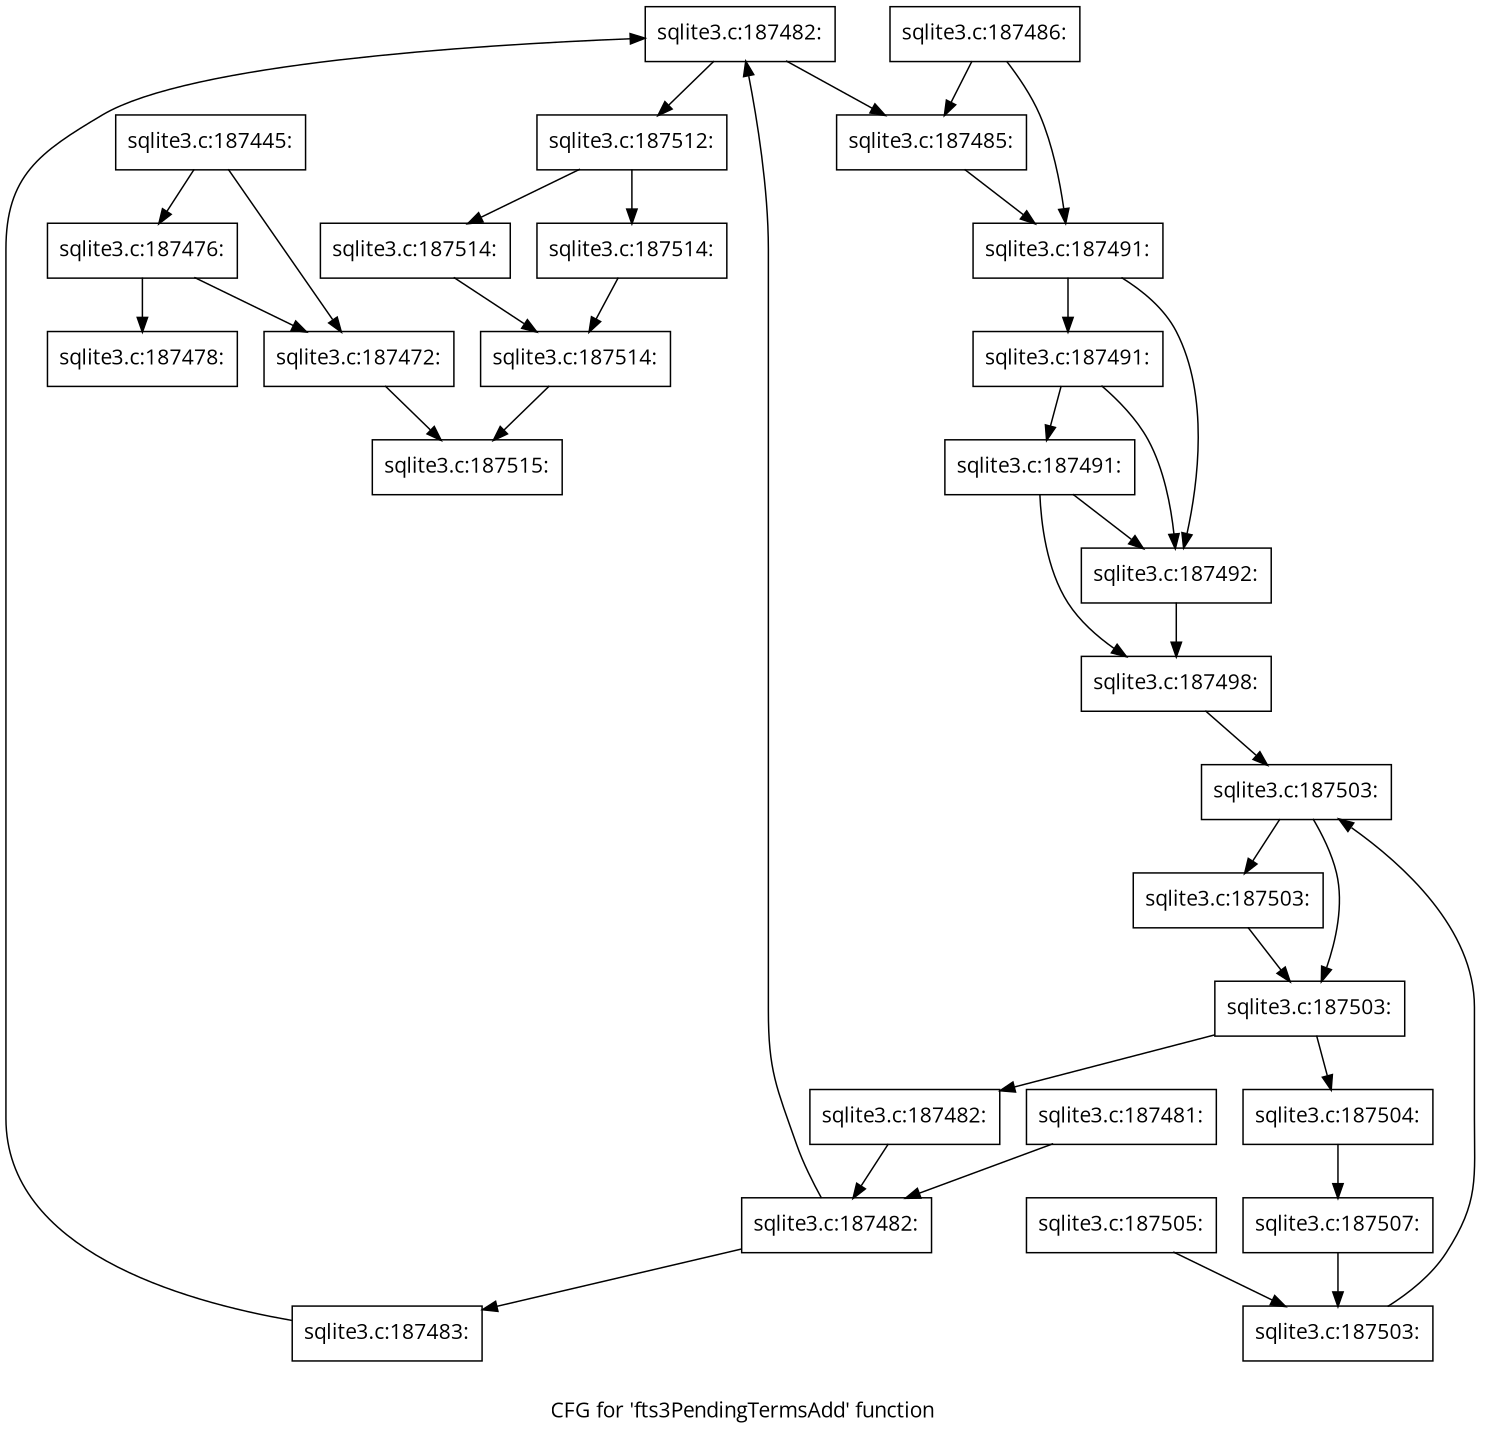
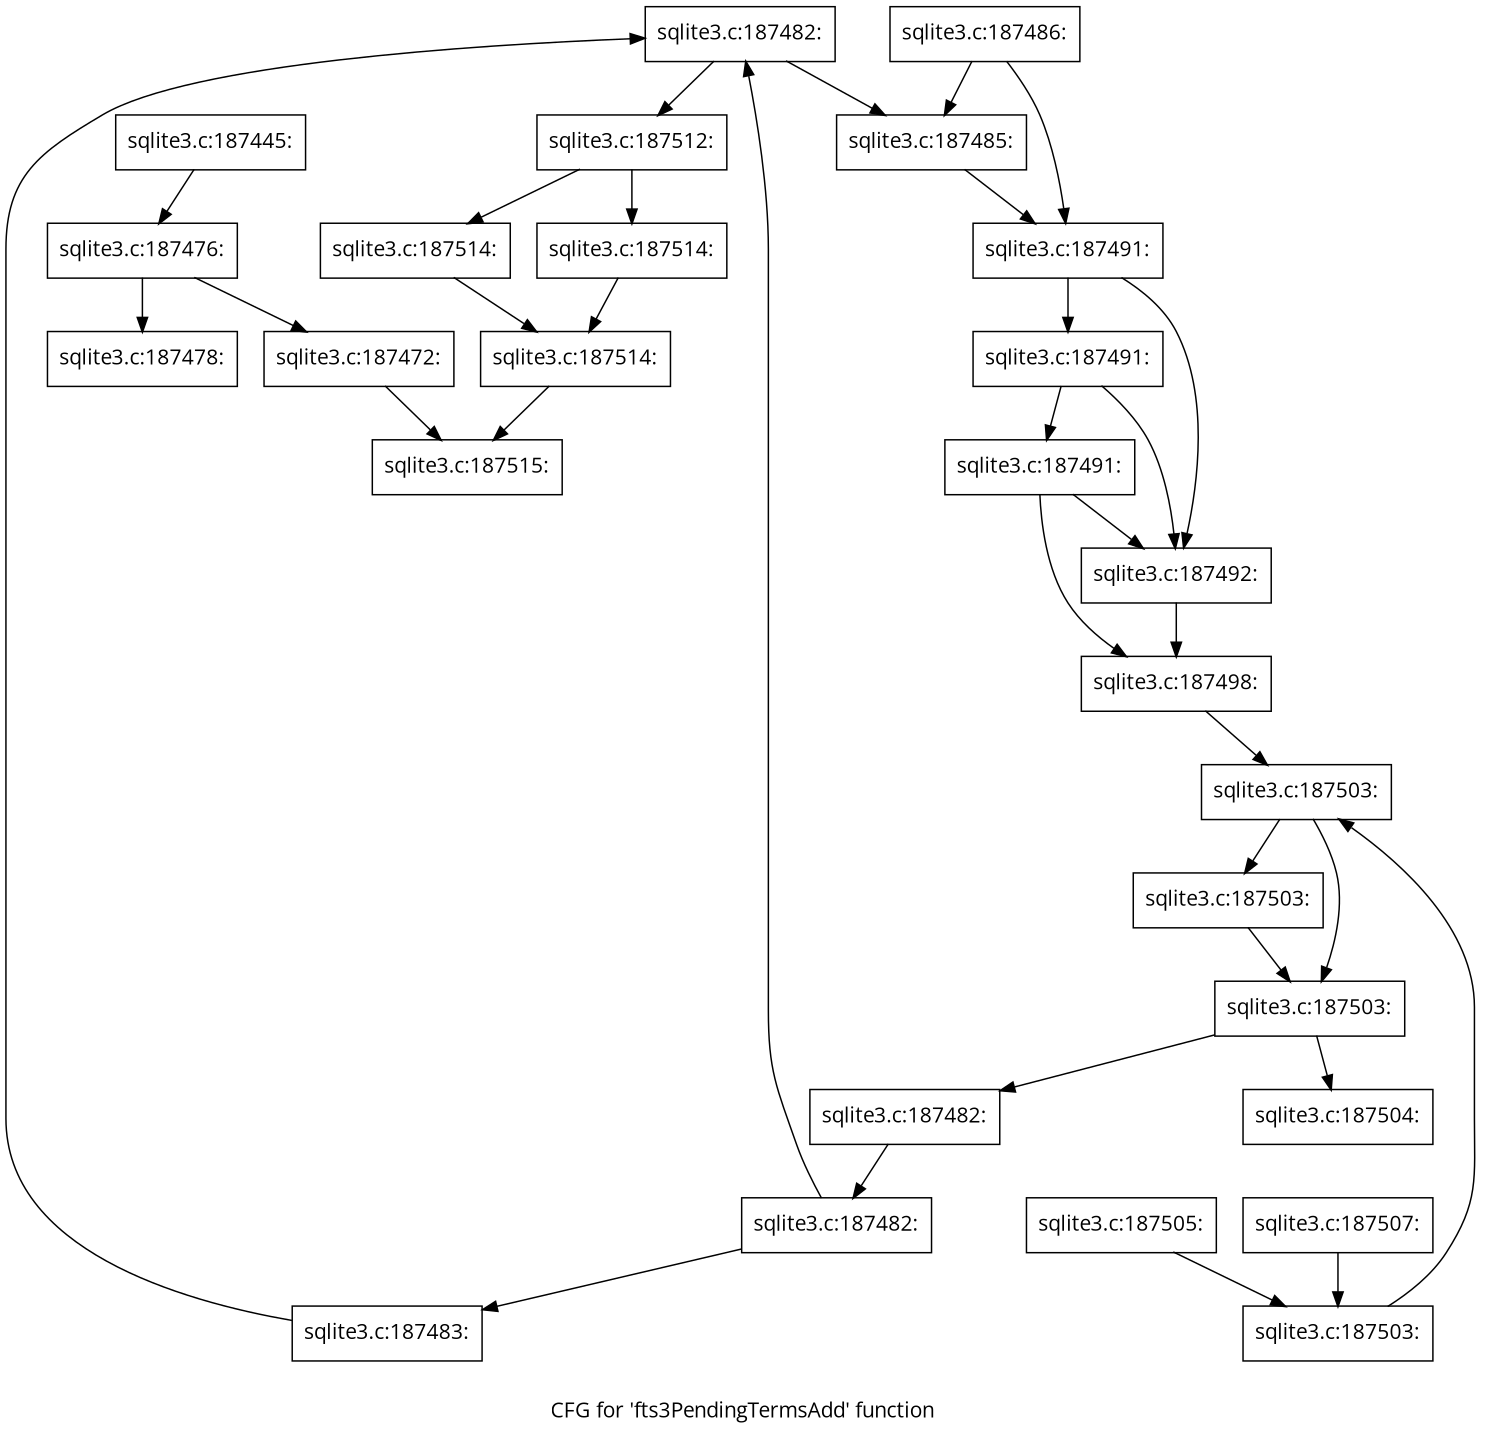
edge "sqlite3.c:187445:" -> "sqlite3.c:187472:": removed
node "sqlite3.c:187481:": removed
edge "sqlite3.c:187504:" -> "sqlite3.c:187507:": removed
